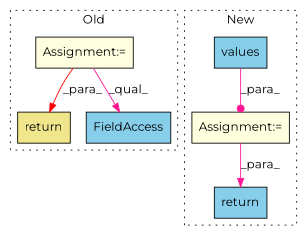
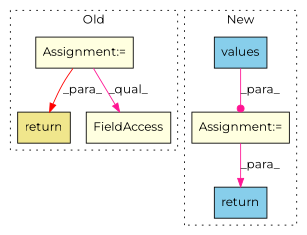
node "FieldAccess": fillcolor skyblue -> lightyellow
